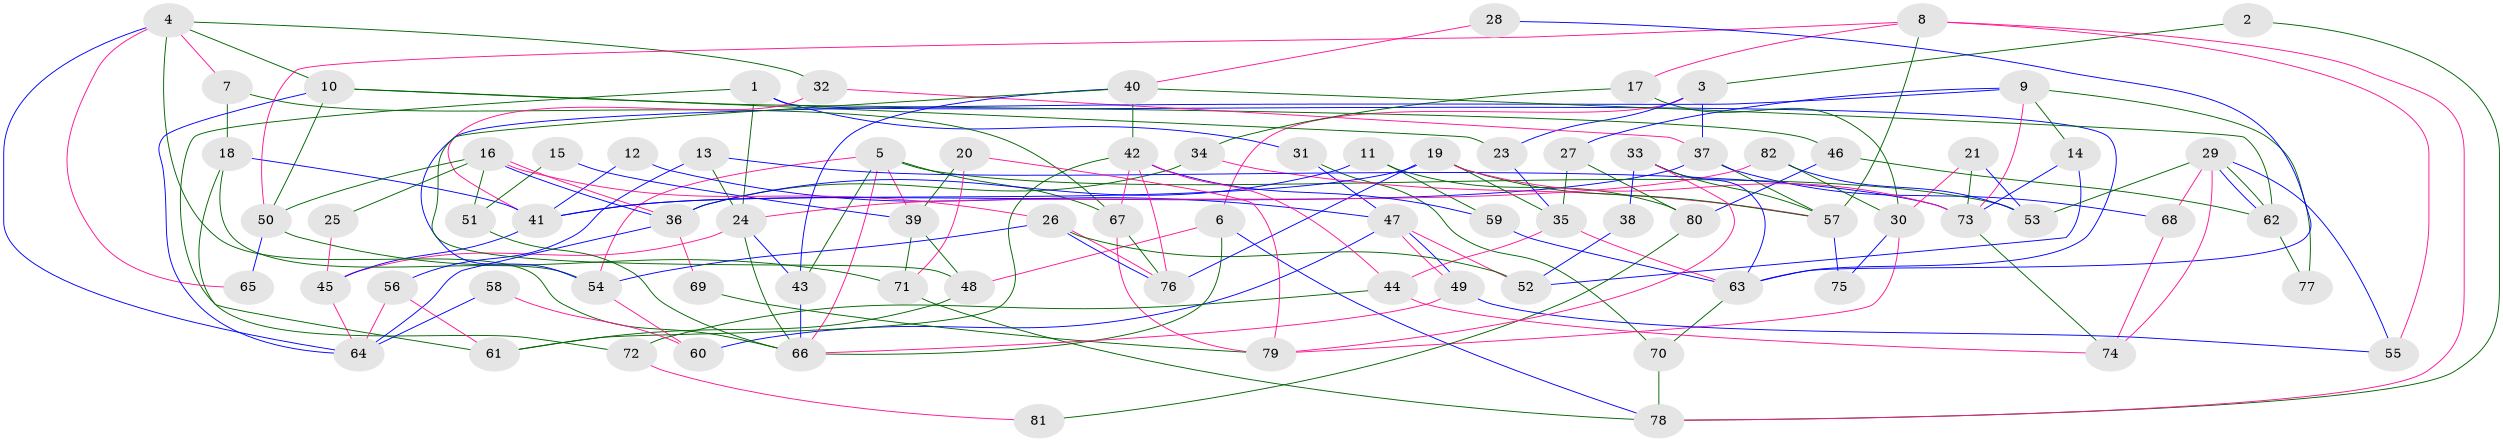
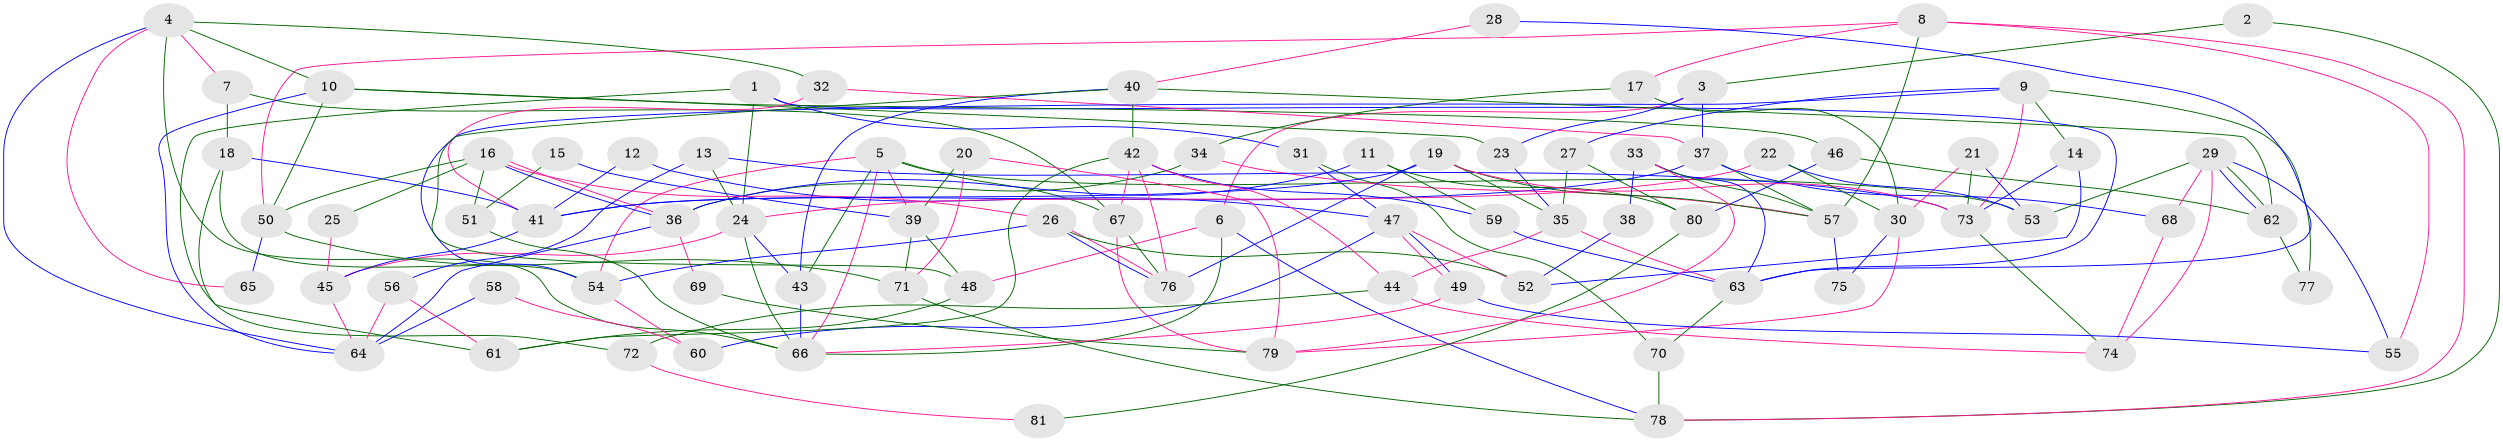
node "82": label "82" -> "22"
